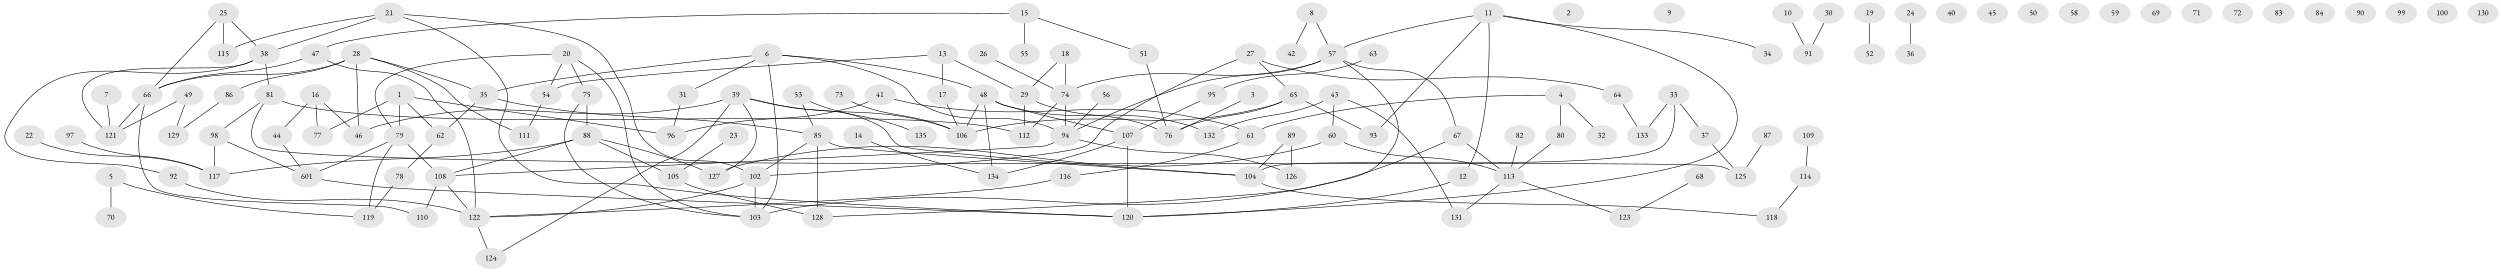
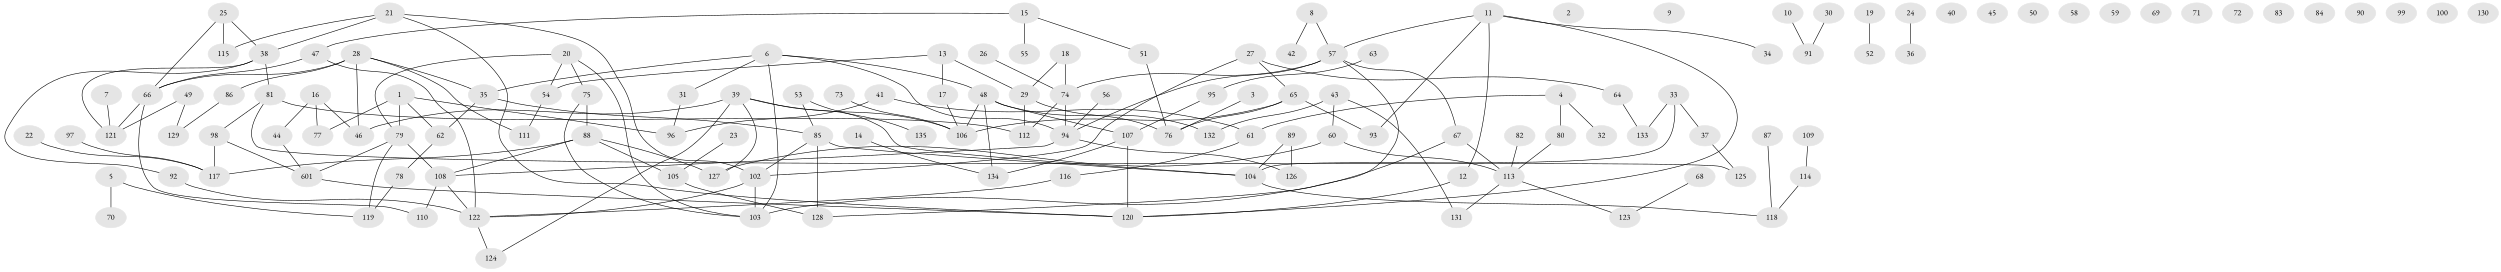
edge "87" -- "125": now "87" -- "118"
